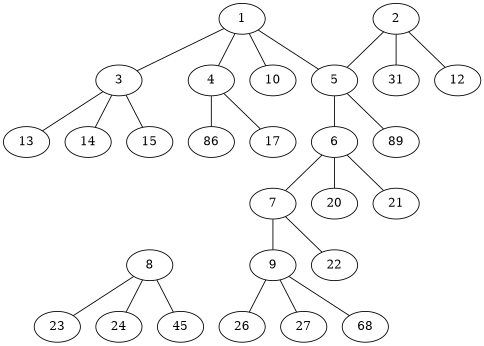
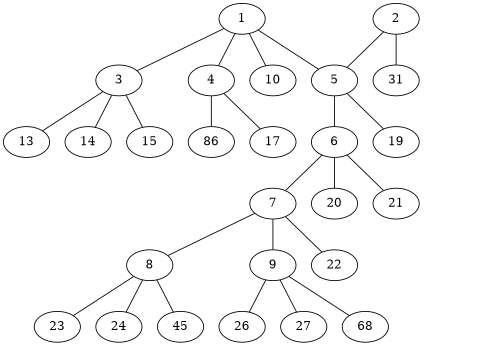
node "12": removed
node "89": label "89" -> "19"
edge "7" -- "8": added
